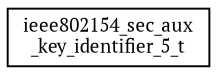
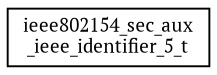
node "ieee802154_sec_aux _key_identifier_5_t": label "ieee802154_sec_aux _key_identifier_5_t" -> "ieee802154_sec_aux _ieee_identifier_5_t"
